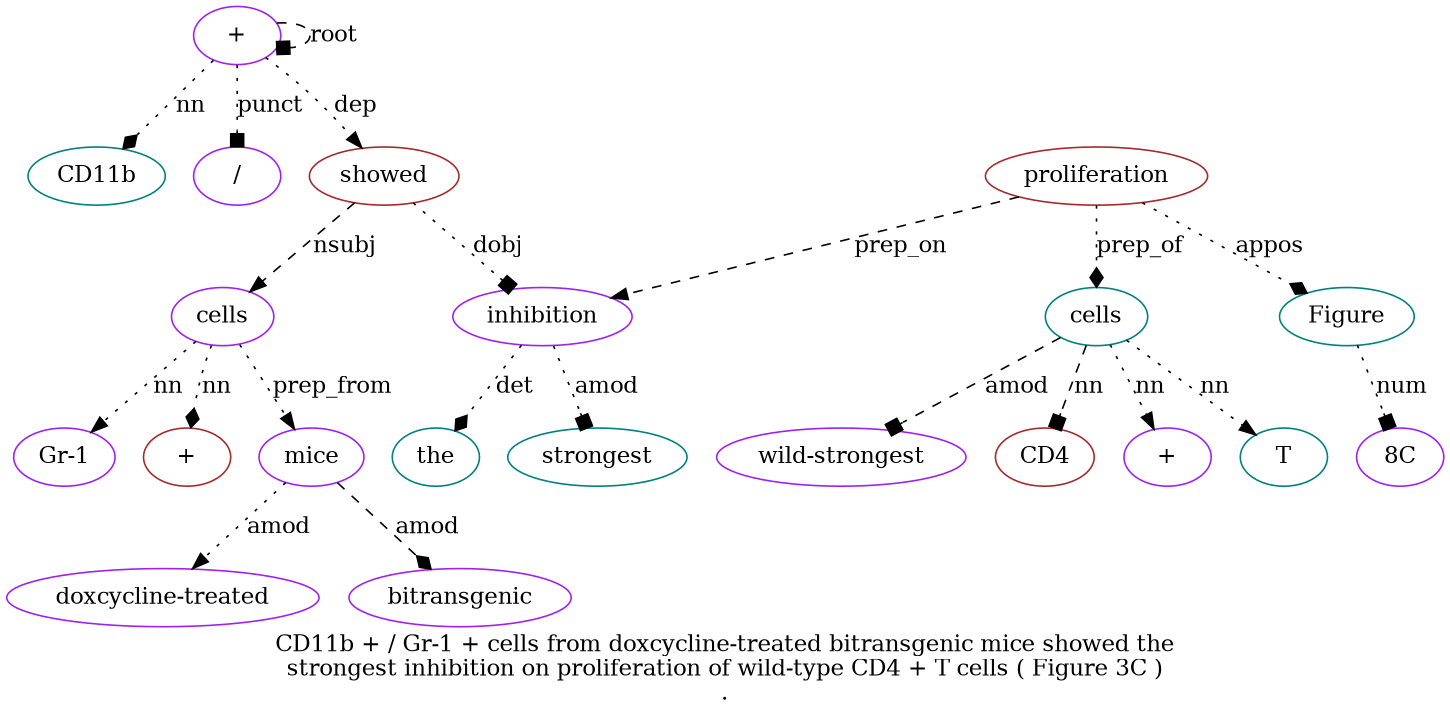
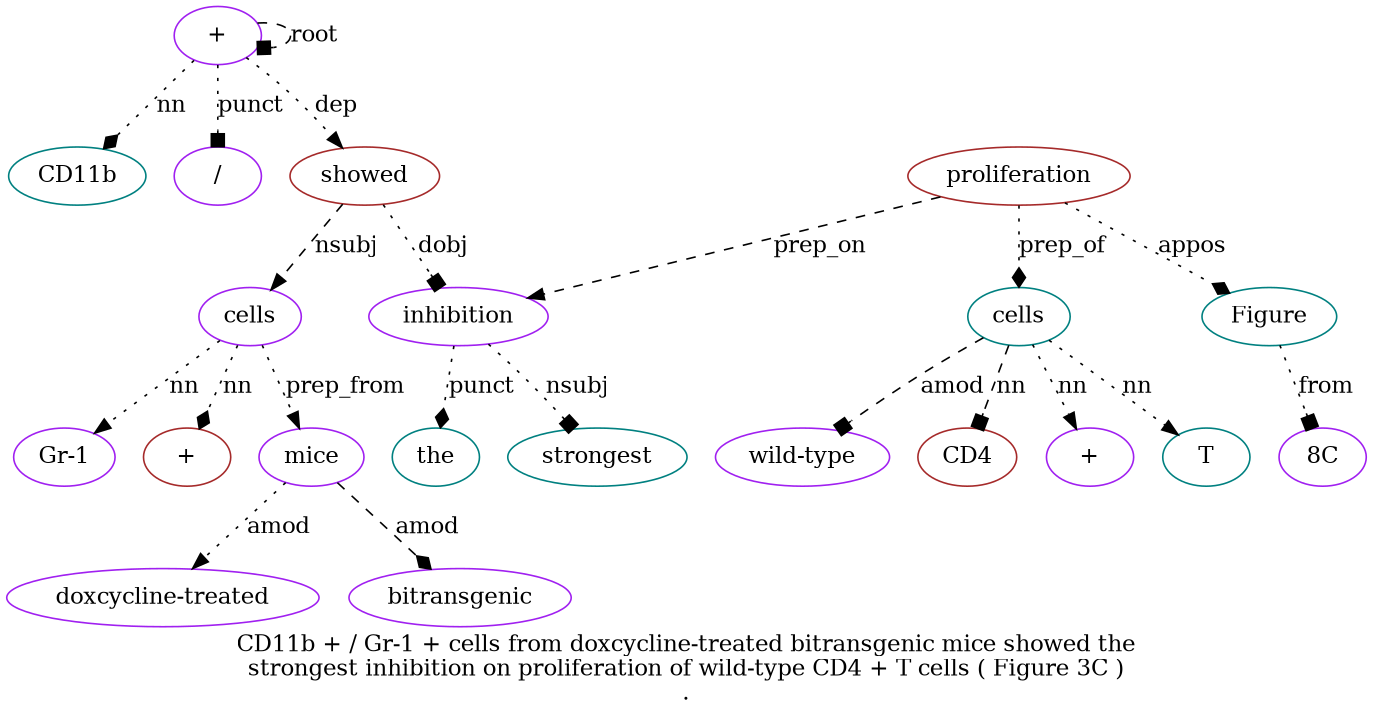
edge "inhibition" -> "the": label "det" -> "punct"
edge "inhibition" -> "strongest": label "amod" -> "nsubj"
edge "Figure" -> "8C": label "num" -> "from"
node "wild-strongest": label "wild-strongest" -> "wild-type"
